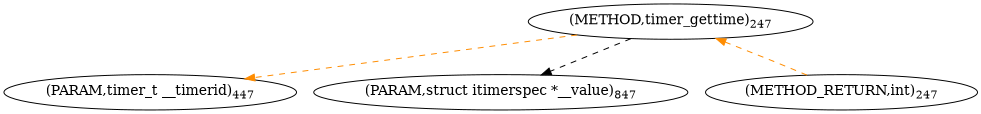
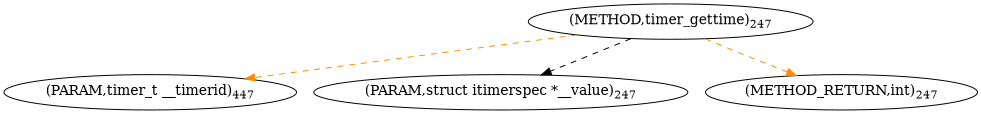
edge "(METHOD_RETURN,int)" -> "(METHOD,timer_gettime)": reversed
node "(PARAM,struct itimerspec *__value)": text "847" -> "247"
